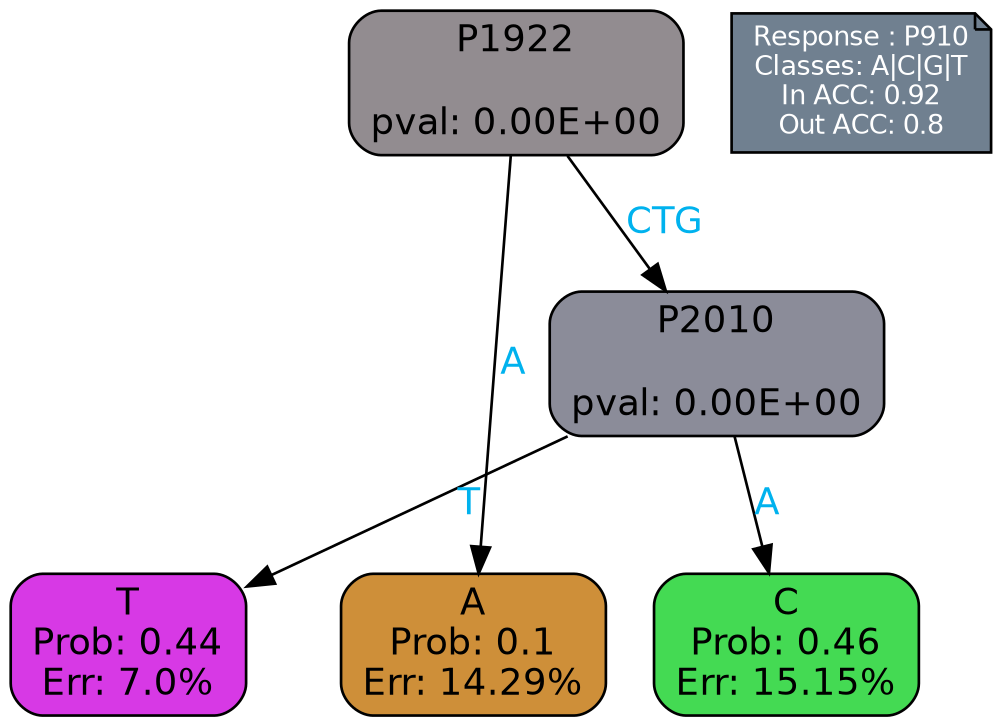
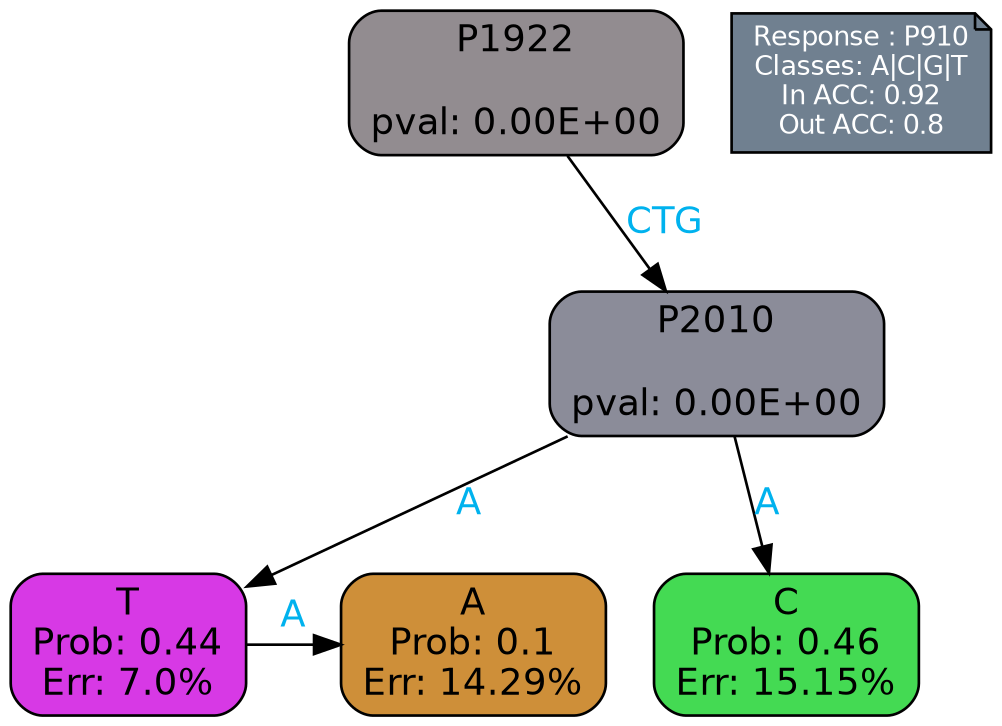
edge "P1922 pval: 0.00E+00" -> "A Prob: 0.1 Err: 14.29%": now "T Prob: 0.44 Err: 7.0%" -> "A Prob: 0.1 Err: 14.29%"
edge "P2010 pval: 0.00E+00" -> "T Prob: 0.44 Err: 7.0%": label "T" -> "A"
